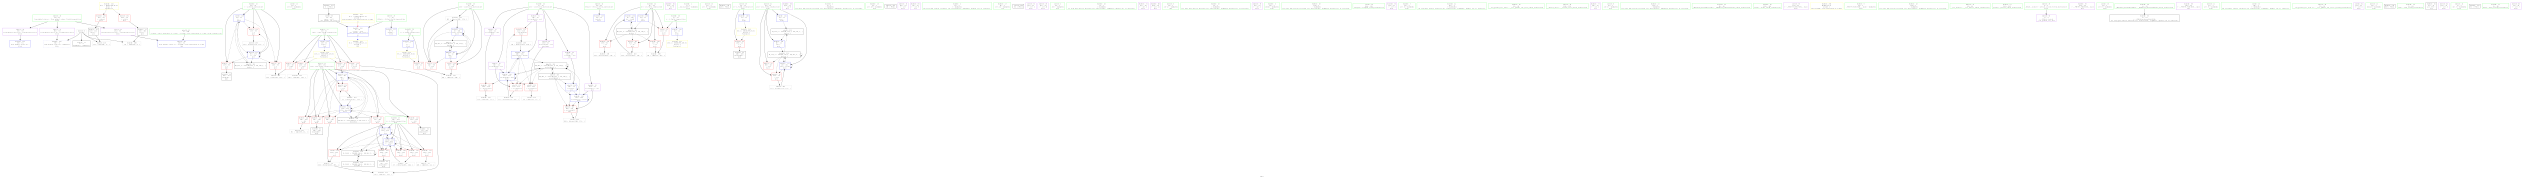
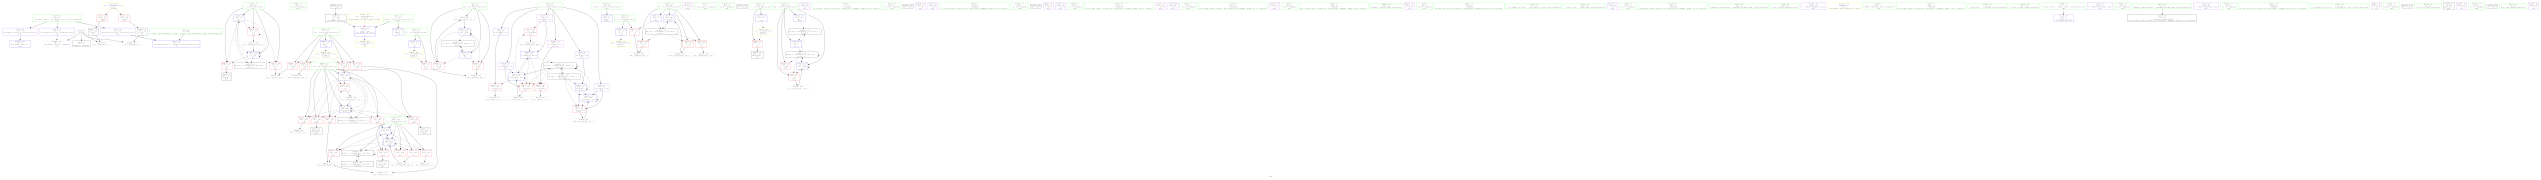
edge "NodeID: 43" -> "NodeID: 94": now "NodeID: 43" -> "NodeID: 153"
